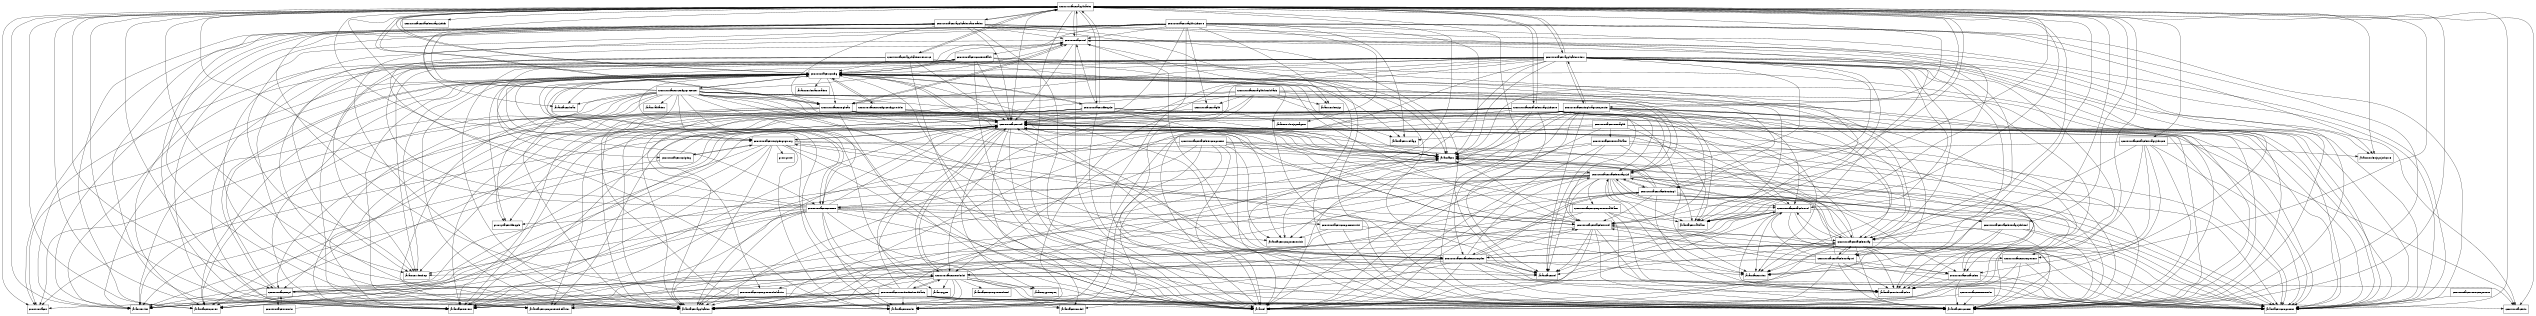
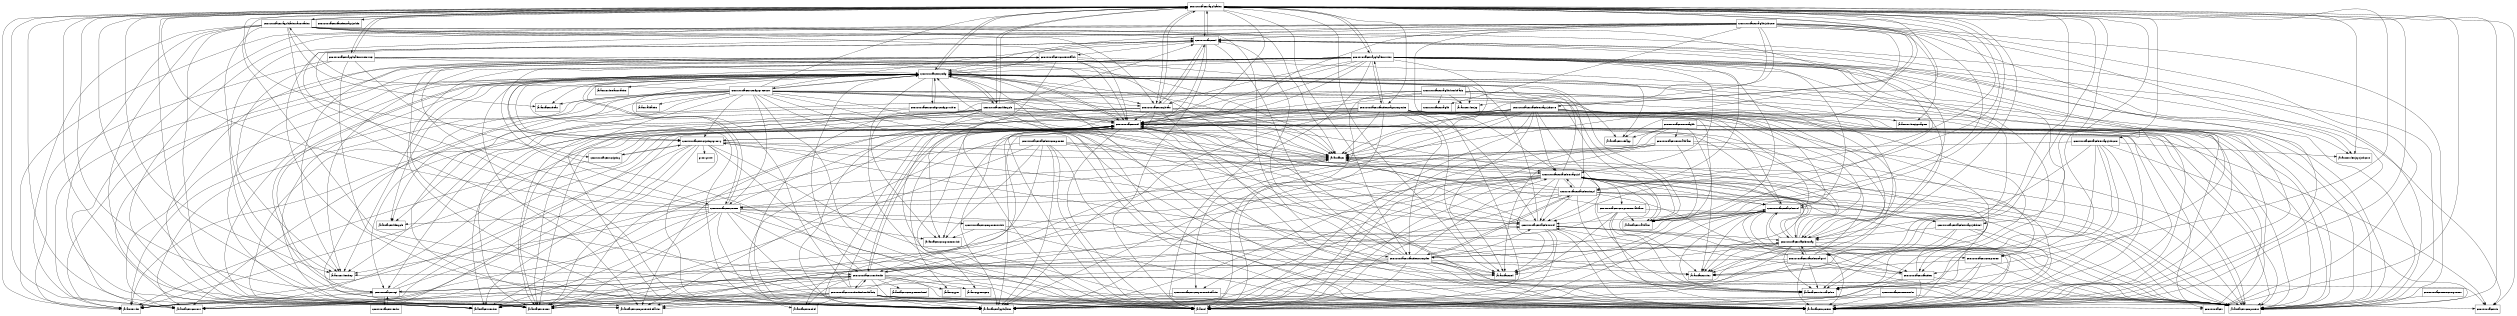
node "com_sun_faces_impl_tag_composite": label "com_sun_faces_impl_tag_composite" -> "com_sun_faces_facelets_tag_composite"
node "groovy_faces_lifecycle": label "groovy_faces_lifecycle" -> "javax_faces_lifecycle"
edge "javax_faces_view_facelets" -> "com_sun_faces_facelets_tag_jsf": reversed
edge "com_sun_faces_facelets_tag" -> "javax_faces_application": added
